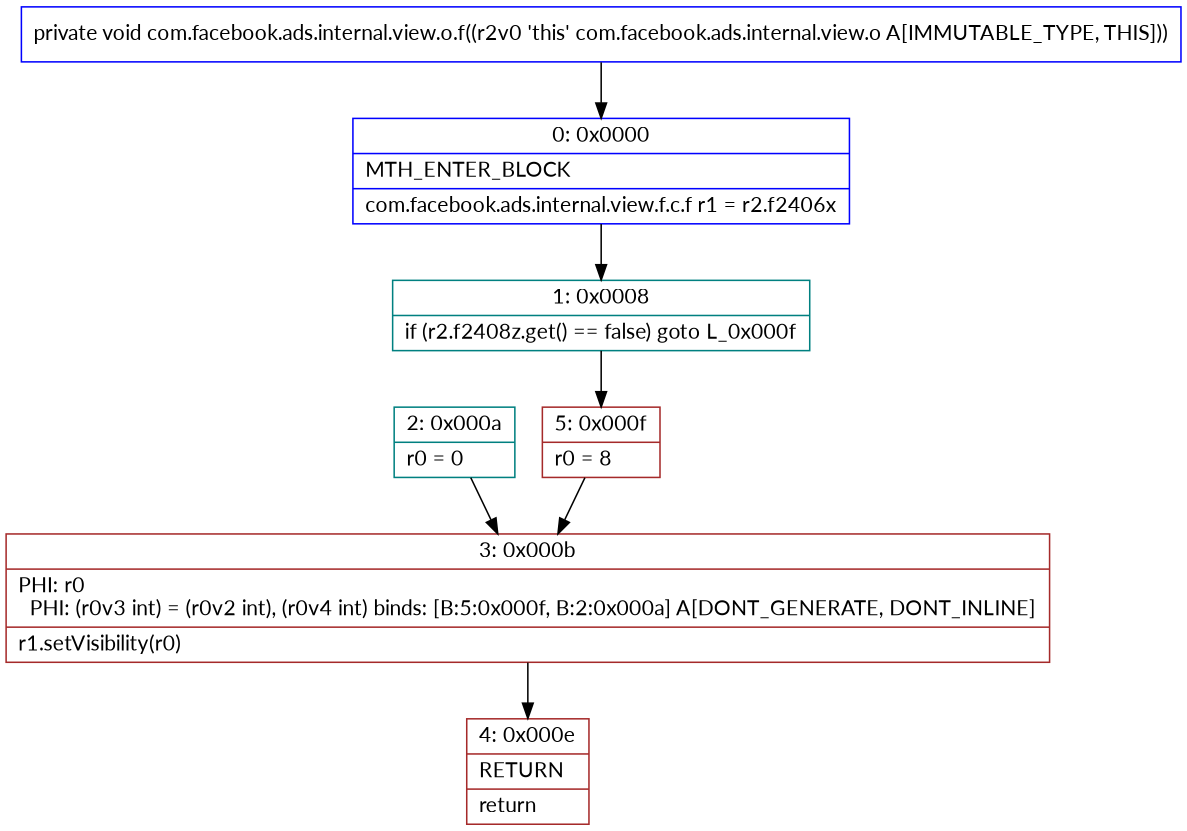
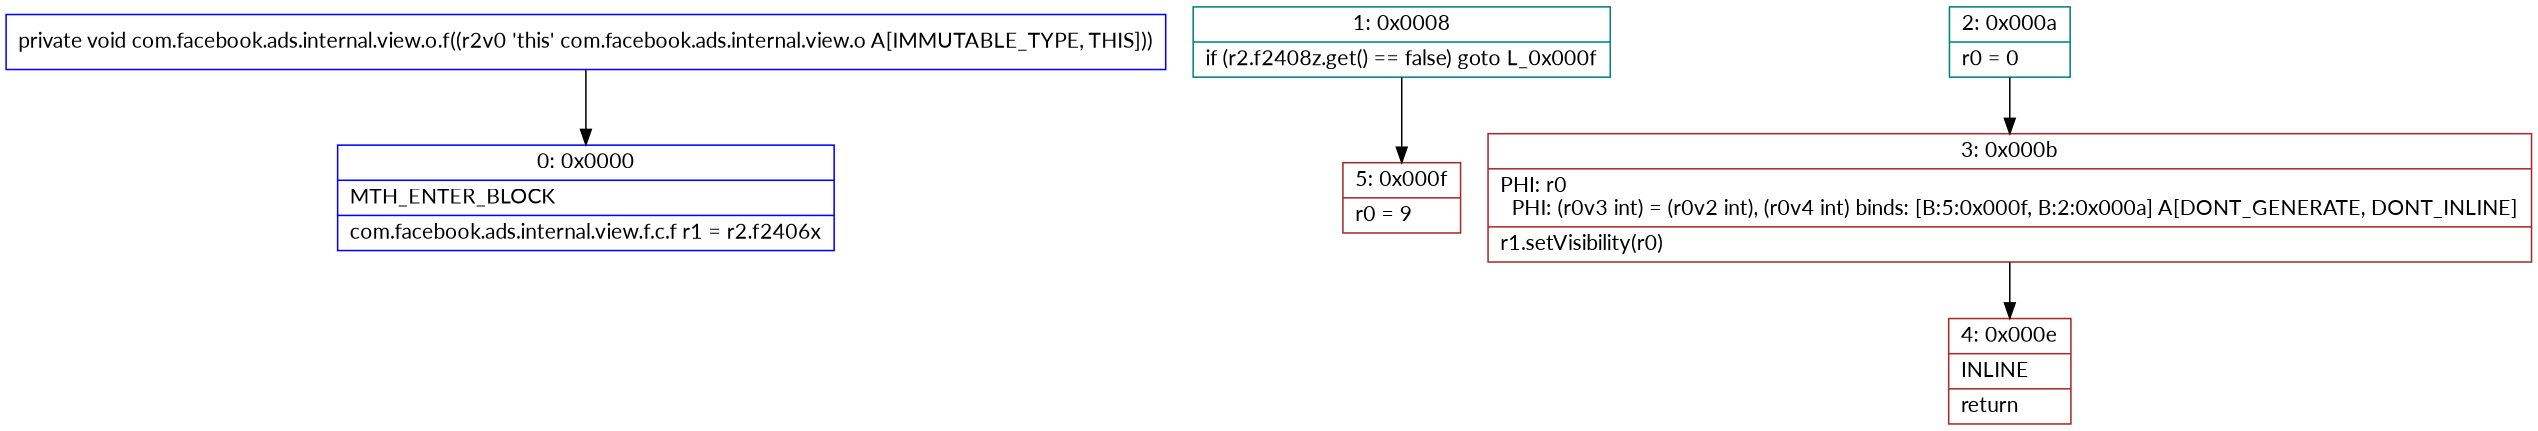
edge "0: 0x0000" -> "1: 0x0008": removed
node "5: 0x000f": text "r0 = 8" -> "r0 = 9"
edge "5: 0x000f" -> "3: 0x000b": removed
node "4: 0x000e": text "RETURN" -> "INLINE"
